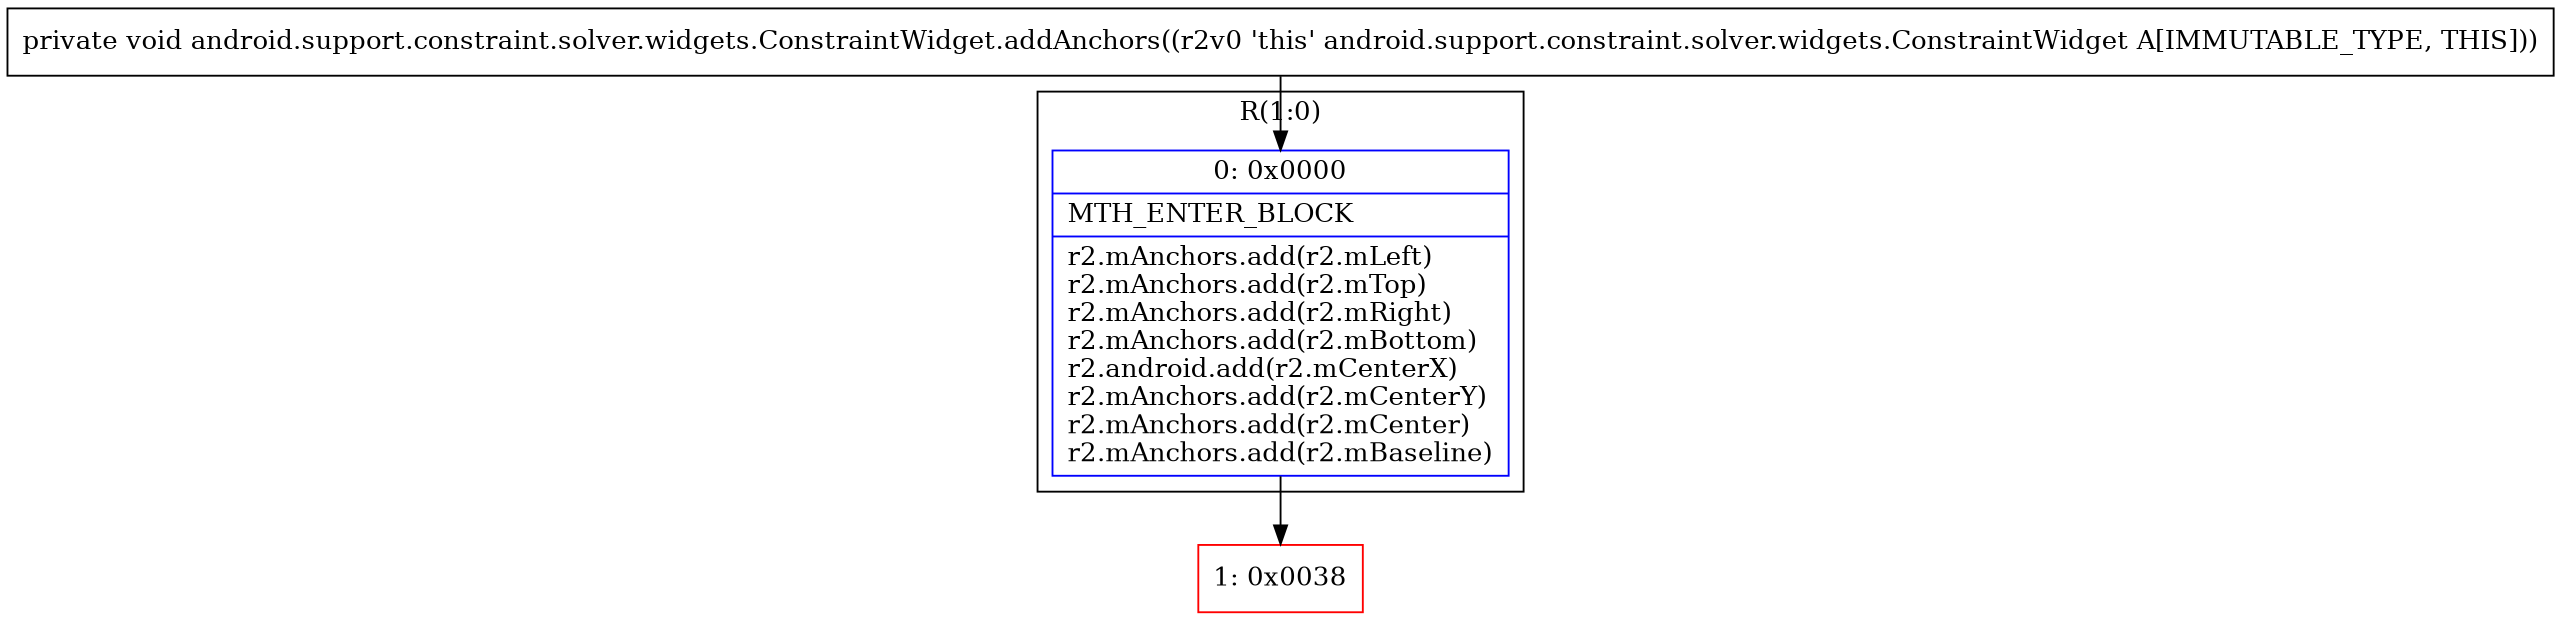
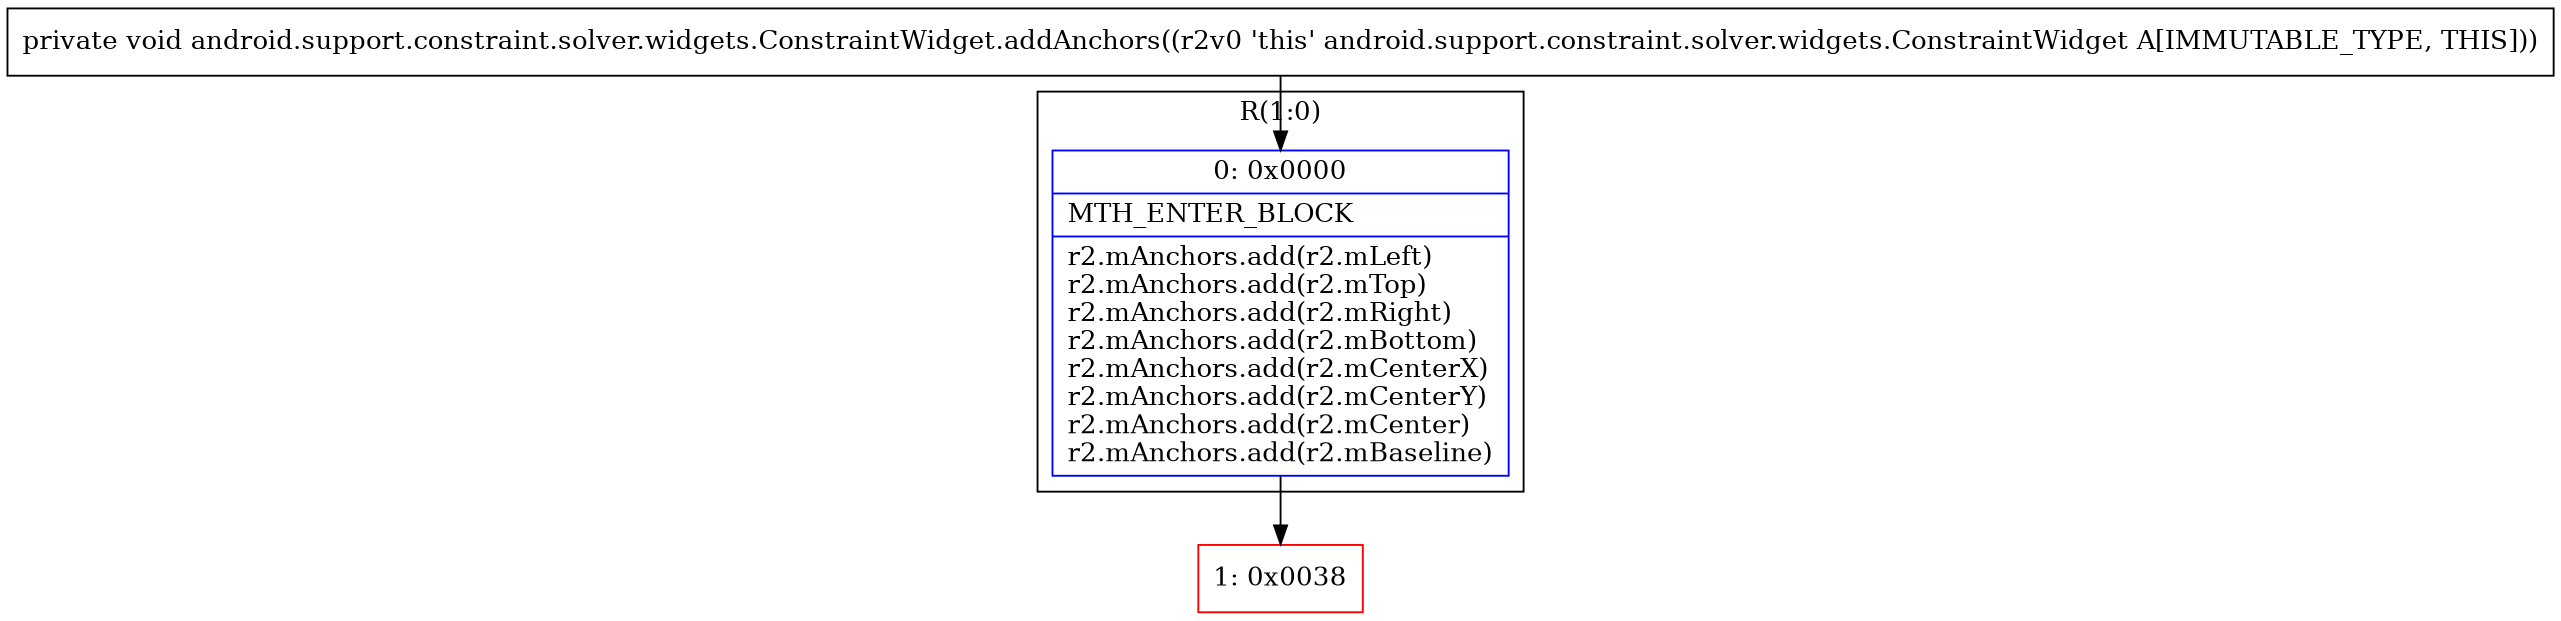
node "0: 0x0000": text "r2.android.add(r2.mCenterX)" -> "r2.mAnchors.add(r2.mCenterX)"
